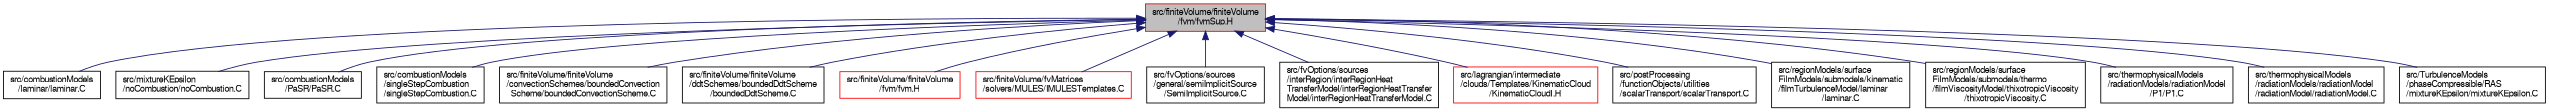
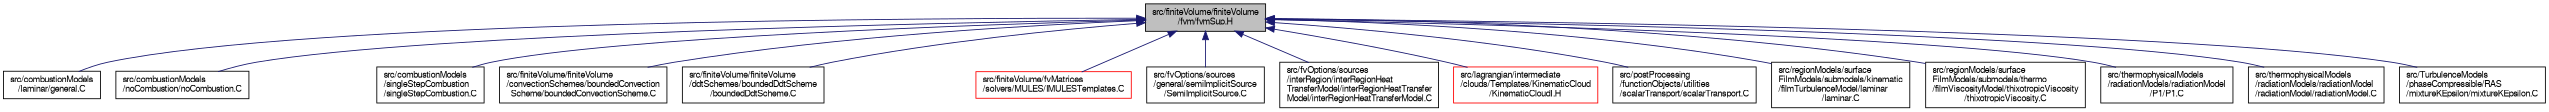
node "src/finiteVolume/finiteVolume /fvm/fvmSup.H": color red -> black
node "src/combustionModels /laminar/laminar.C": label "src/combustionModels /laminar/laminar.C" -> "src/combustionModels /laminar/general.C"
node "src/mixtureKEpsilon /noCombustion/noCombustion.C": label "src/mixtureKEpsilon /noCombustion/noCombustion.C" -> "src/combustionModels /noCombustion/noCombustion.C"
node "src/combustionModels /PaSR/PaSR.C": removed
node "src/finiteVolume/finiteVolume /fvm/fvm.H": removed
